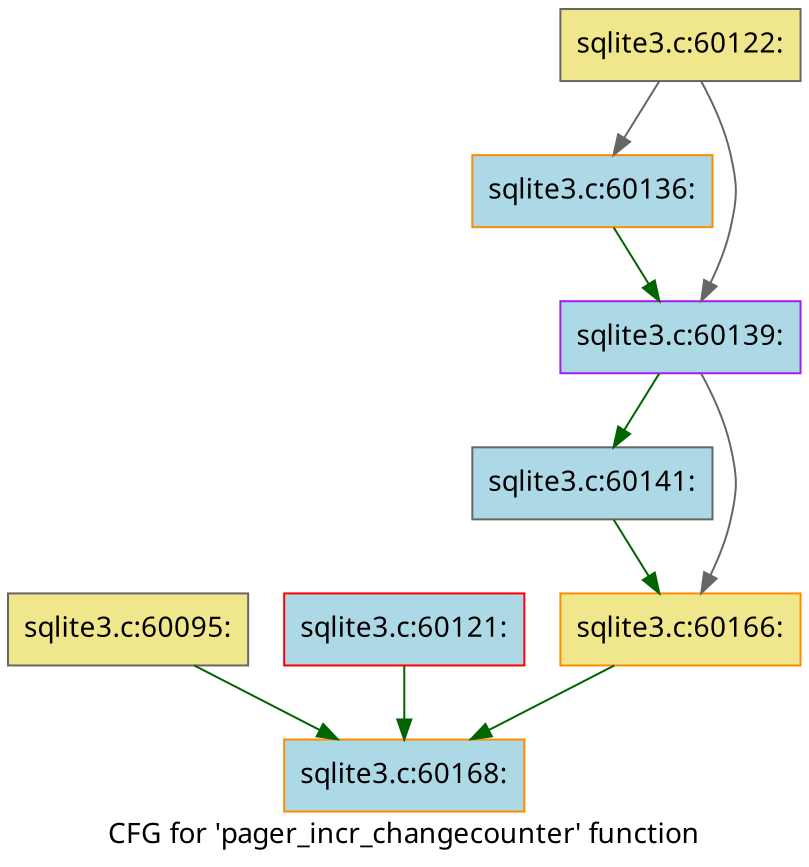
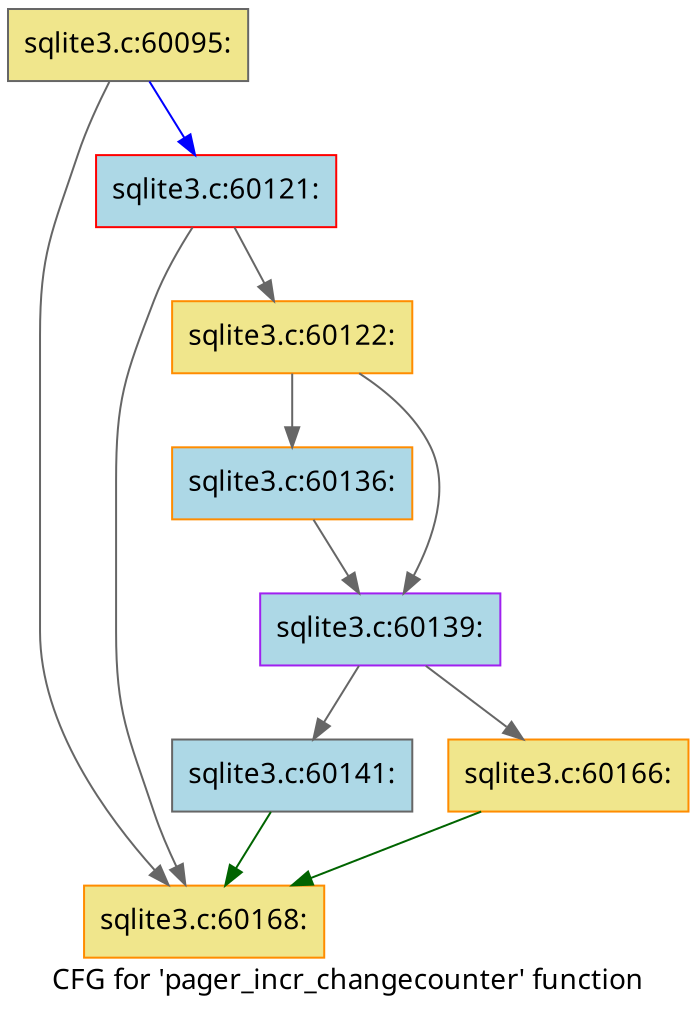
node "sqlite3.c:60122:": color gray40 -> darkorange
edge "sqlite3.c:60095:" -> "sqlite3.c:60121:": added
edge "sqlite3.c:60121:" -> "sqlite3.c:60122:": added
edge "sqlite3.c:60136:" -> "sqlite3.c:60139:": color darkgreen -> gray40
edge "sqlite3.c:60139:" -> "sqlite3.c:60141:": color darkgreen -> gray40
edge "sqlite3.c:60141:" -> "sqlite3.c:60166:": now "sqlite3.c:60141:" -> "sqlite3.c:60168:"
edge "sqlite3.c:60121:" -> "sqlite3.c:60168:": color darkgreen -> gray40
edge "sqlite3.c:60095:" -> "sqlite3.c:60168:": color darkgreen -> gray40
node "sqlite3.c:60168:": fillcolor lightblue -> khaki
